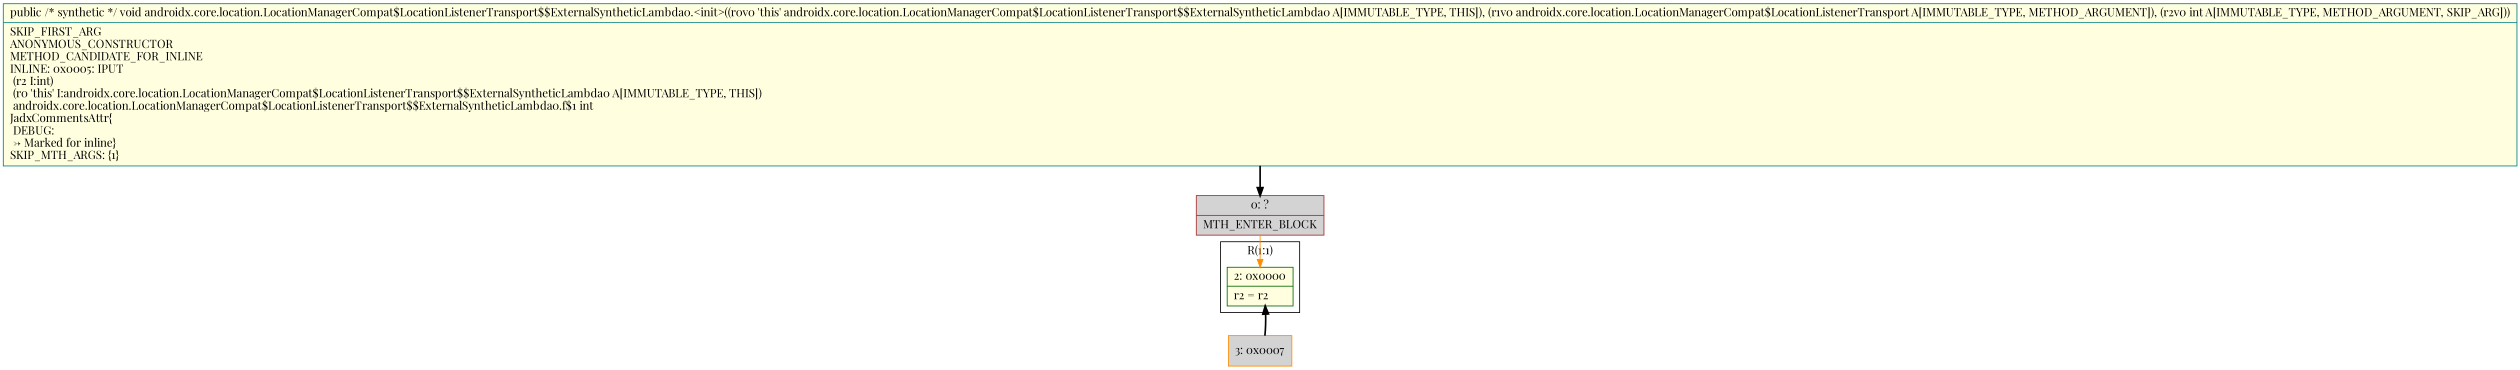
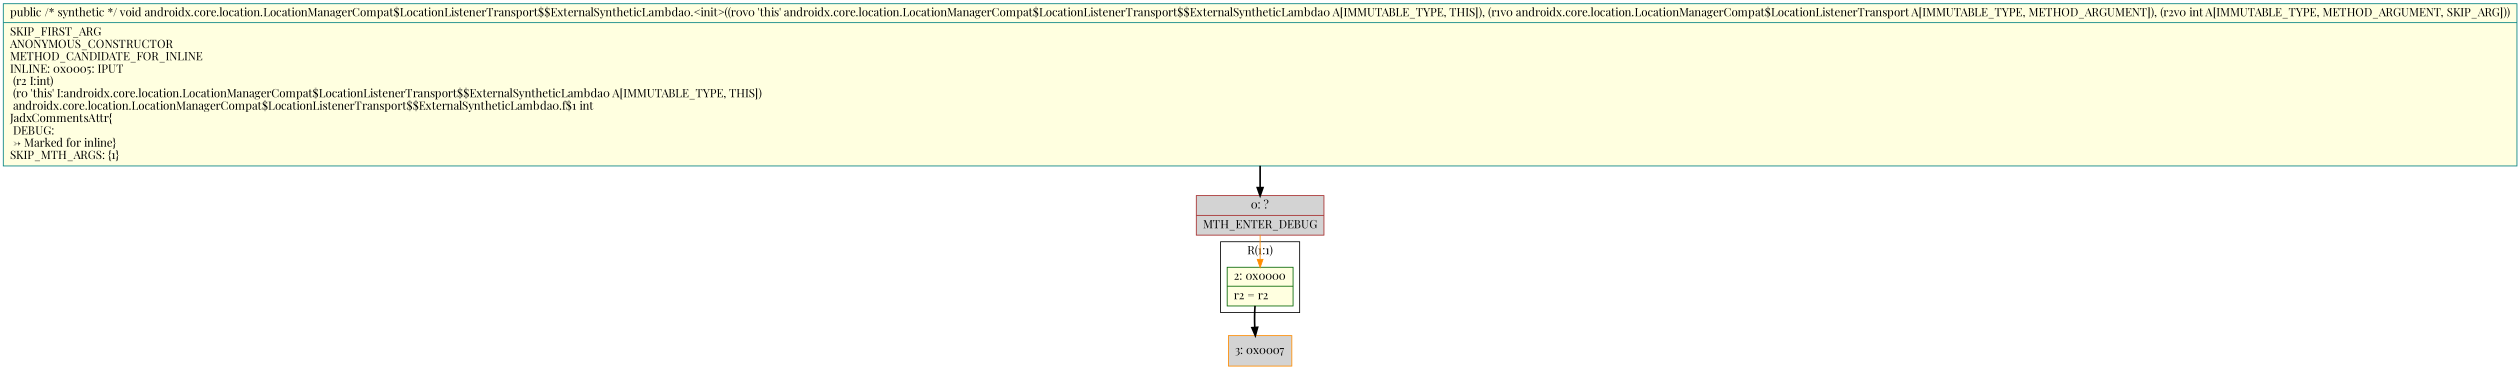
node "0: ?": text "MTH_ENTER_BLOCK" -> "MTH_ENTER_DEBUG"
edge "3: 0x0007" -> "2: 0x0000": reversed
